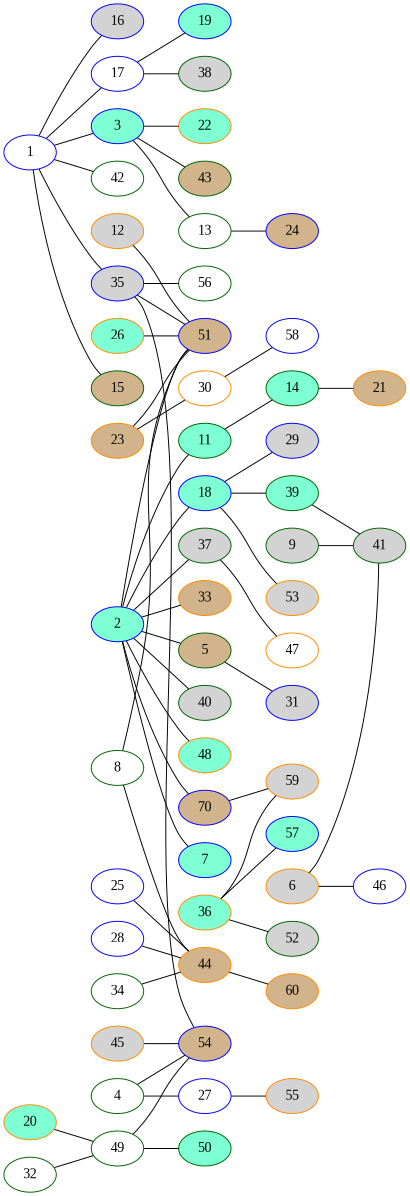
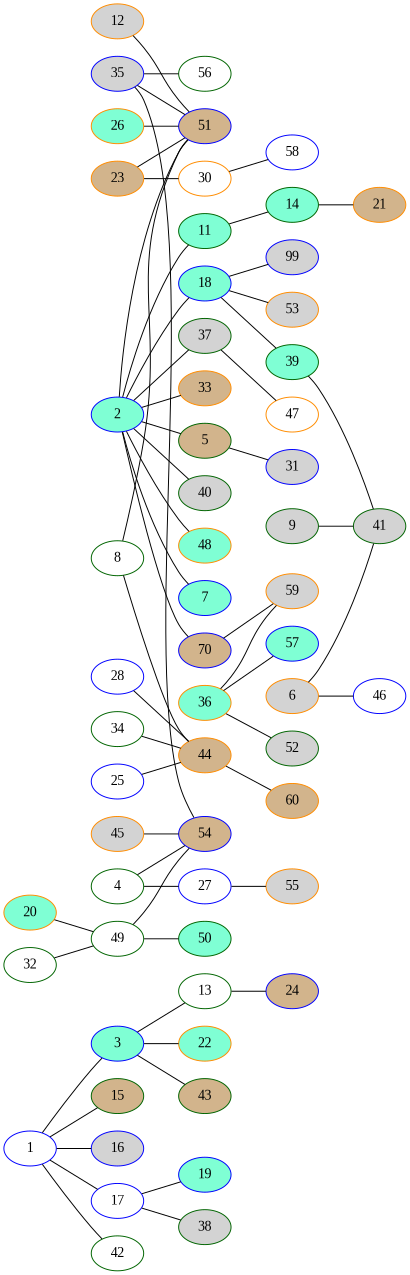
edge "1" -- "35": removed
node "29": label "29" -> "99"
